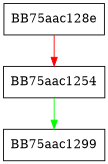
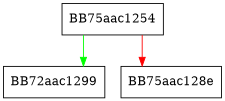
edge "BB75aac128e" -> "BB75aac1254": reversed
node "BB75aac1299": label "BB75aac1299" -> "BB72aac1299"
